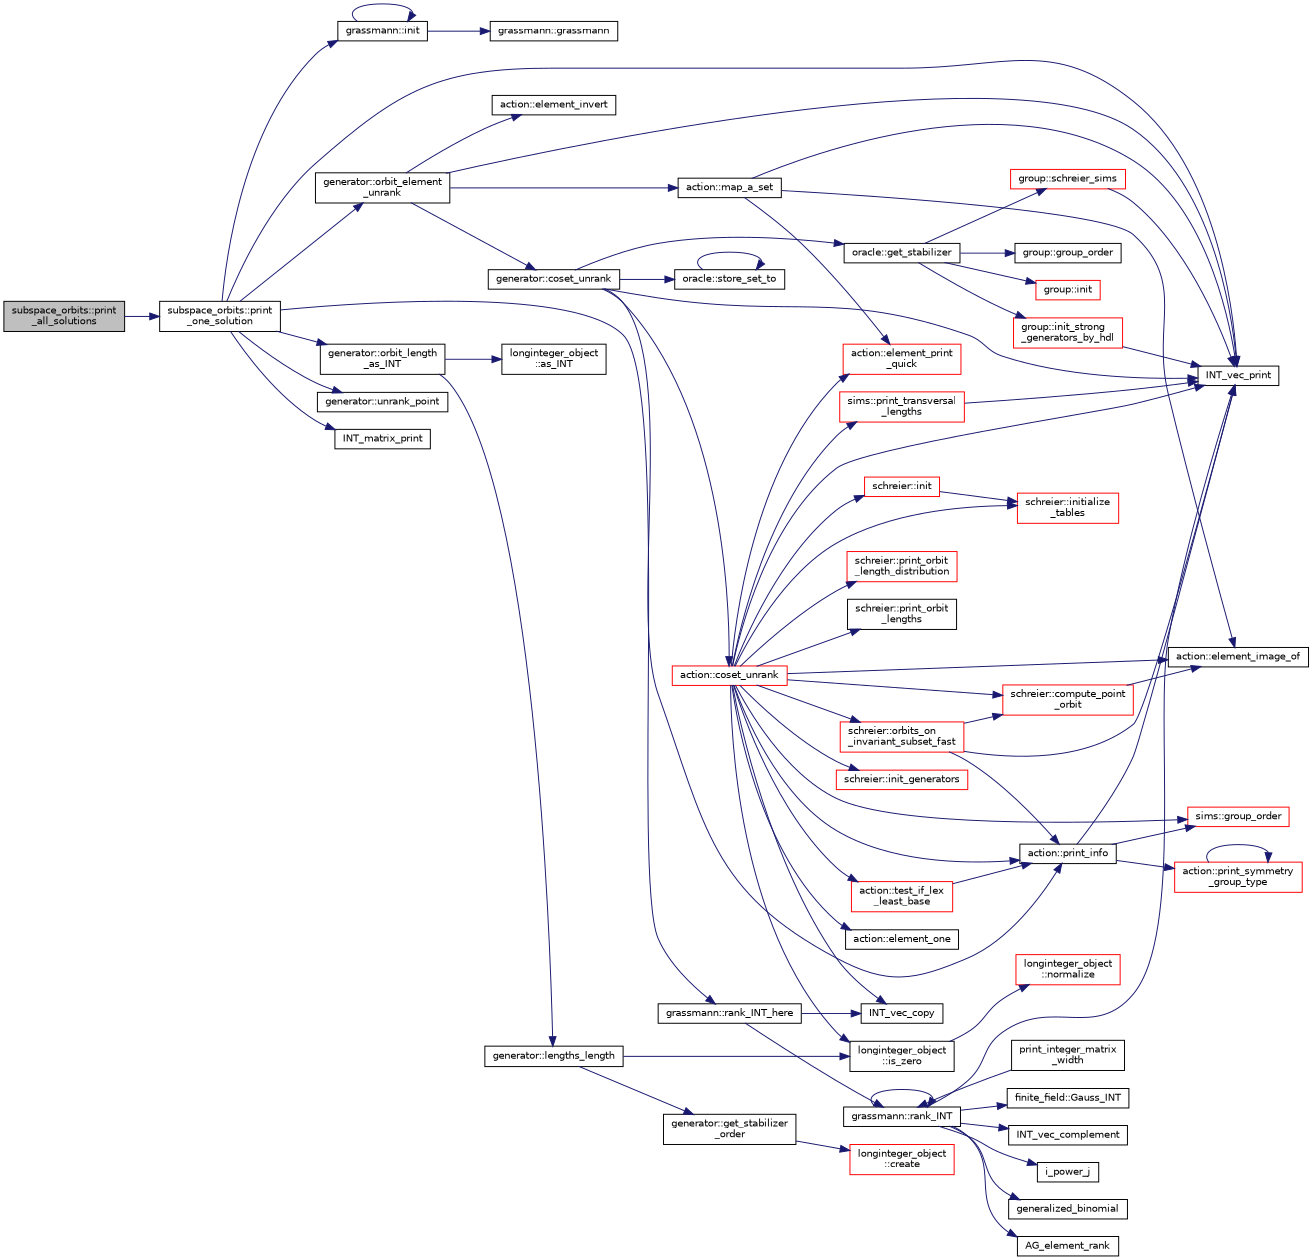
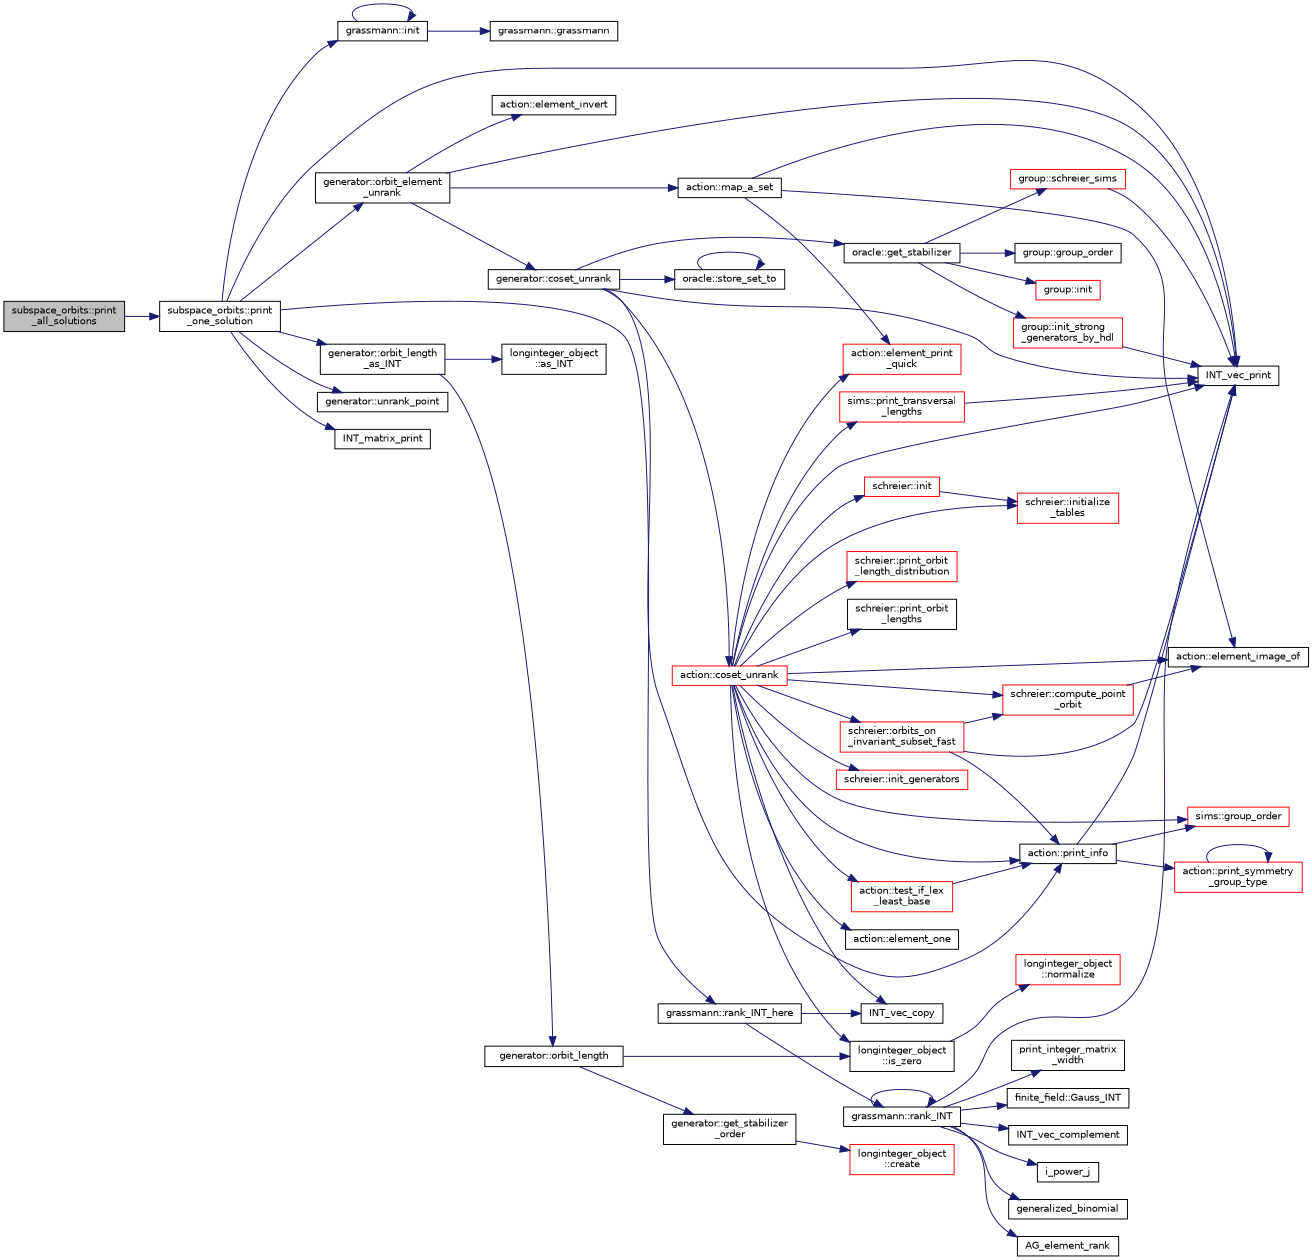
node "generator::lengths_length": label "generator::lengths_length" -> "generator::orbit_length"
edge "print_integer_matrix _width" -> "grassmann::rank_INT": reversed
